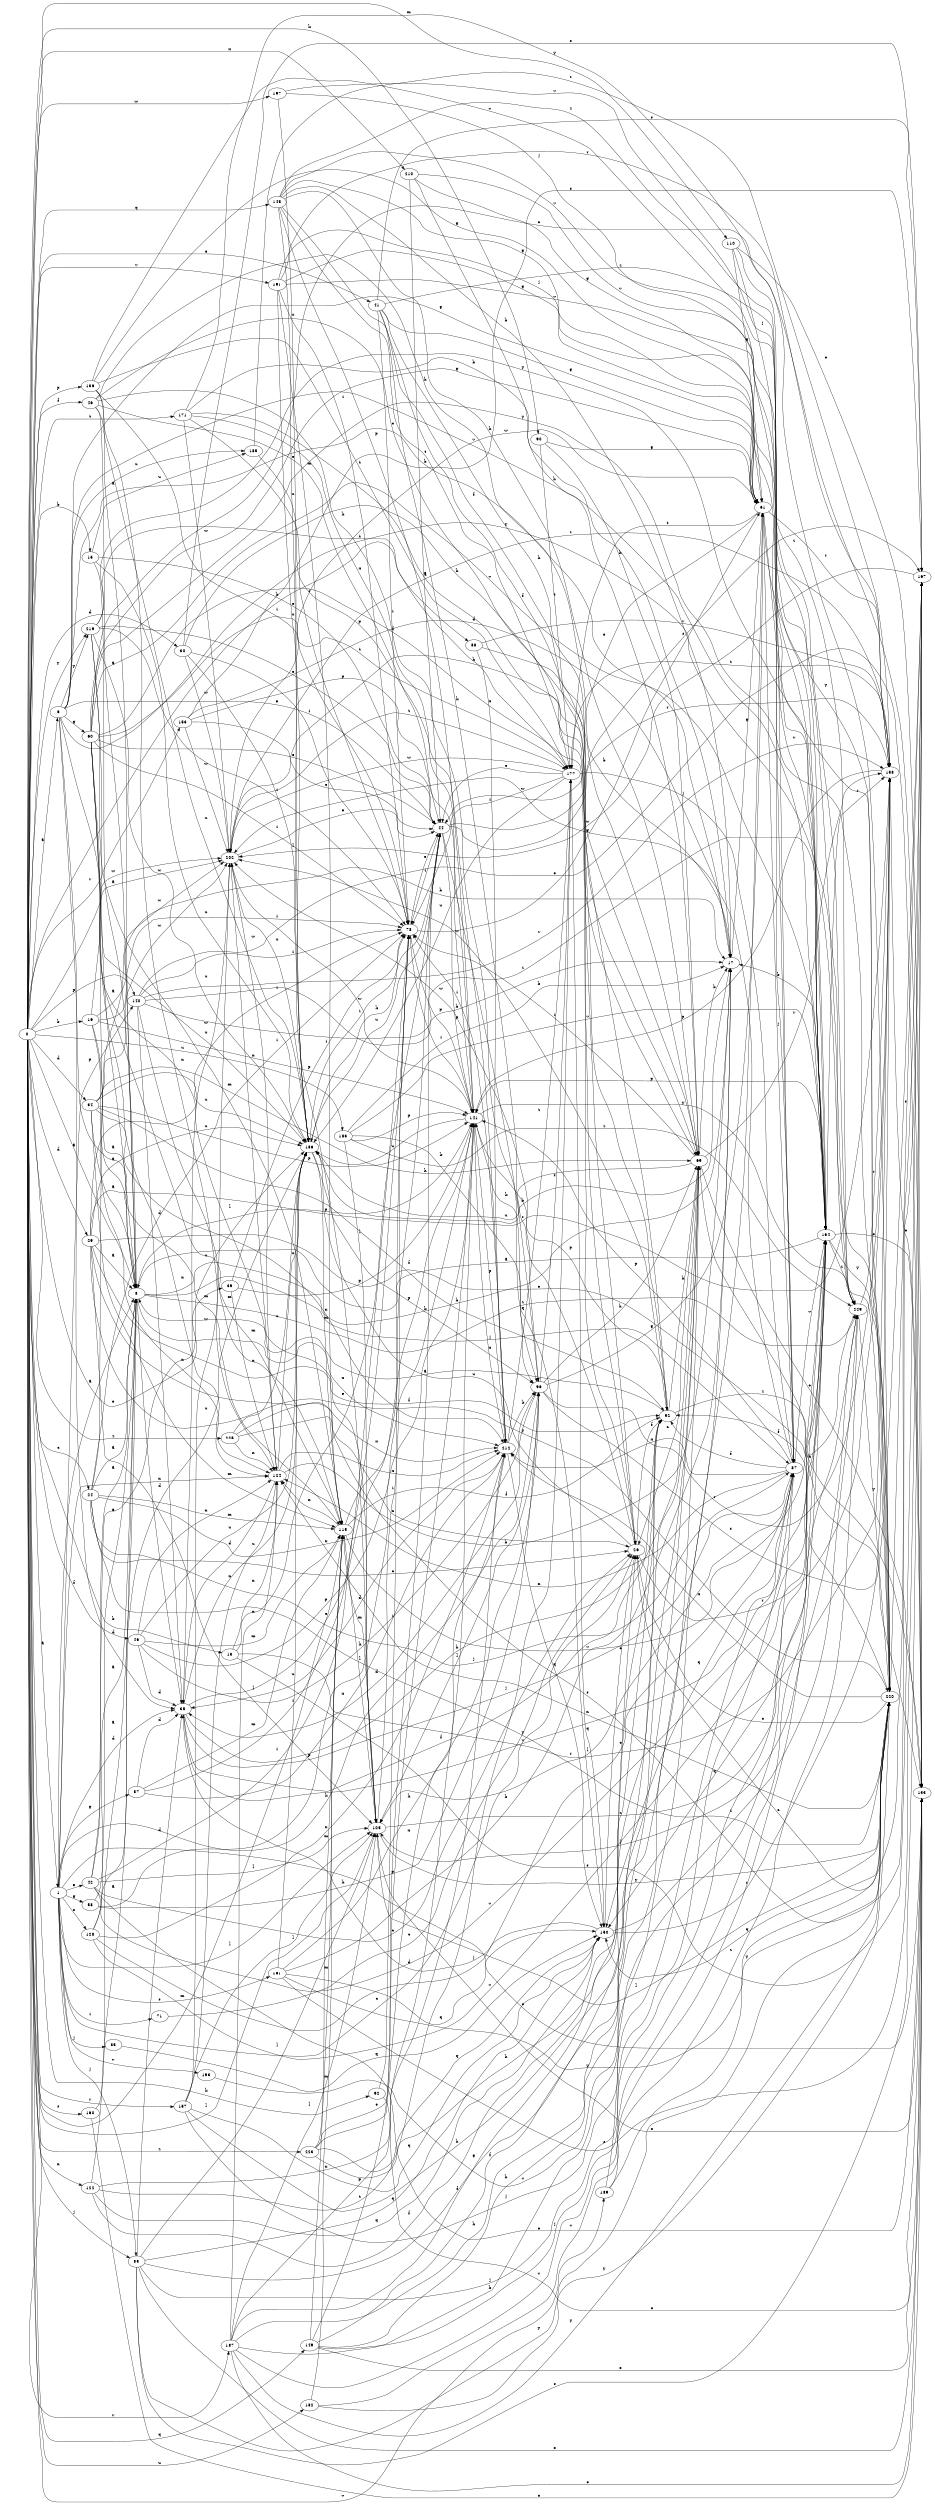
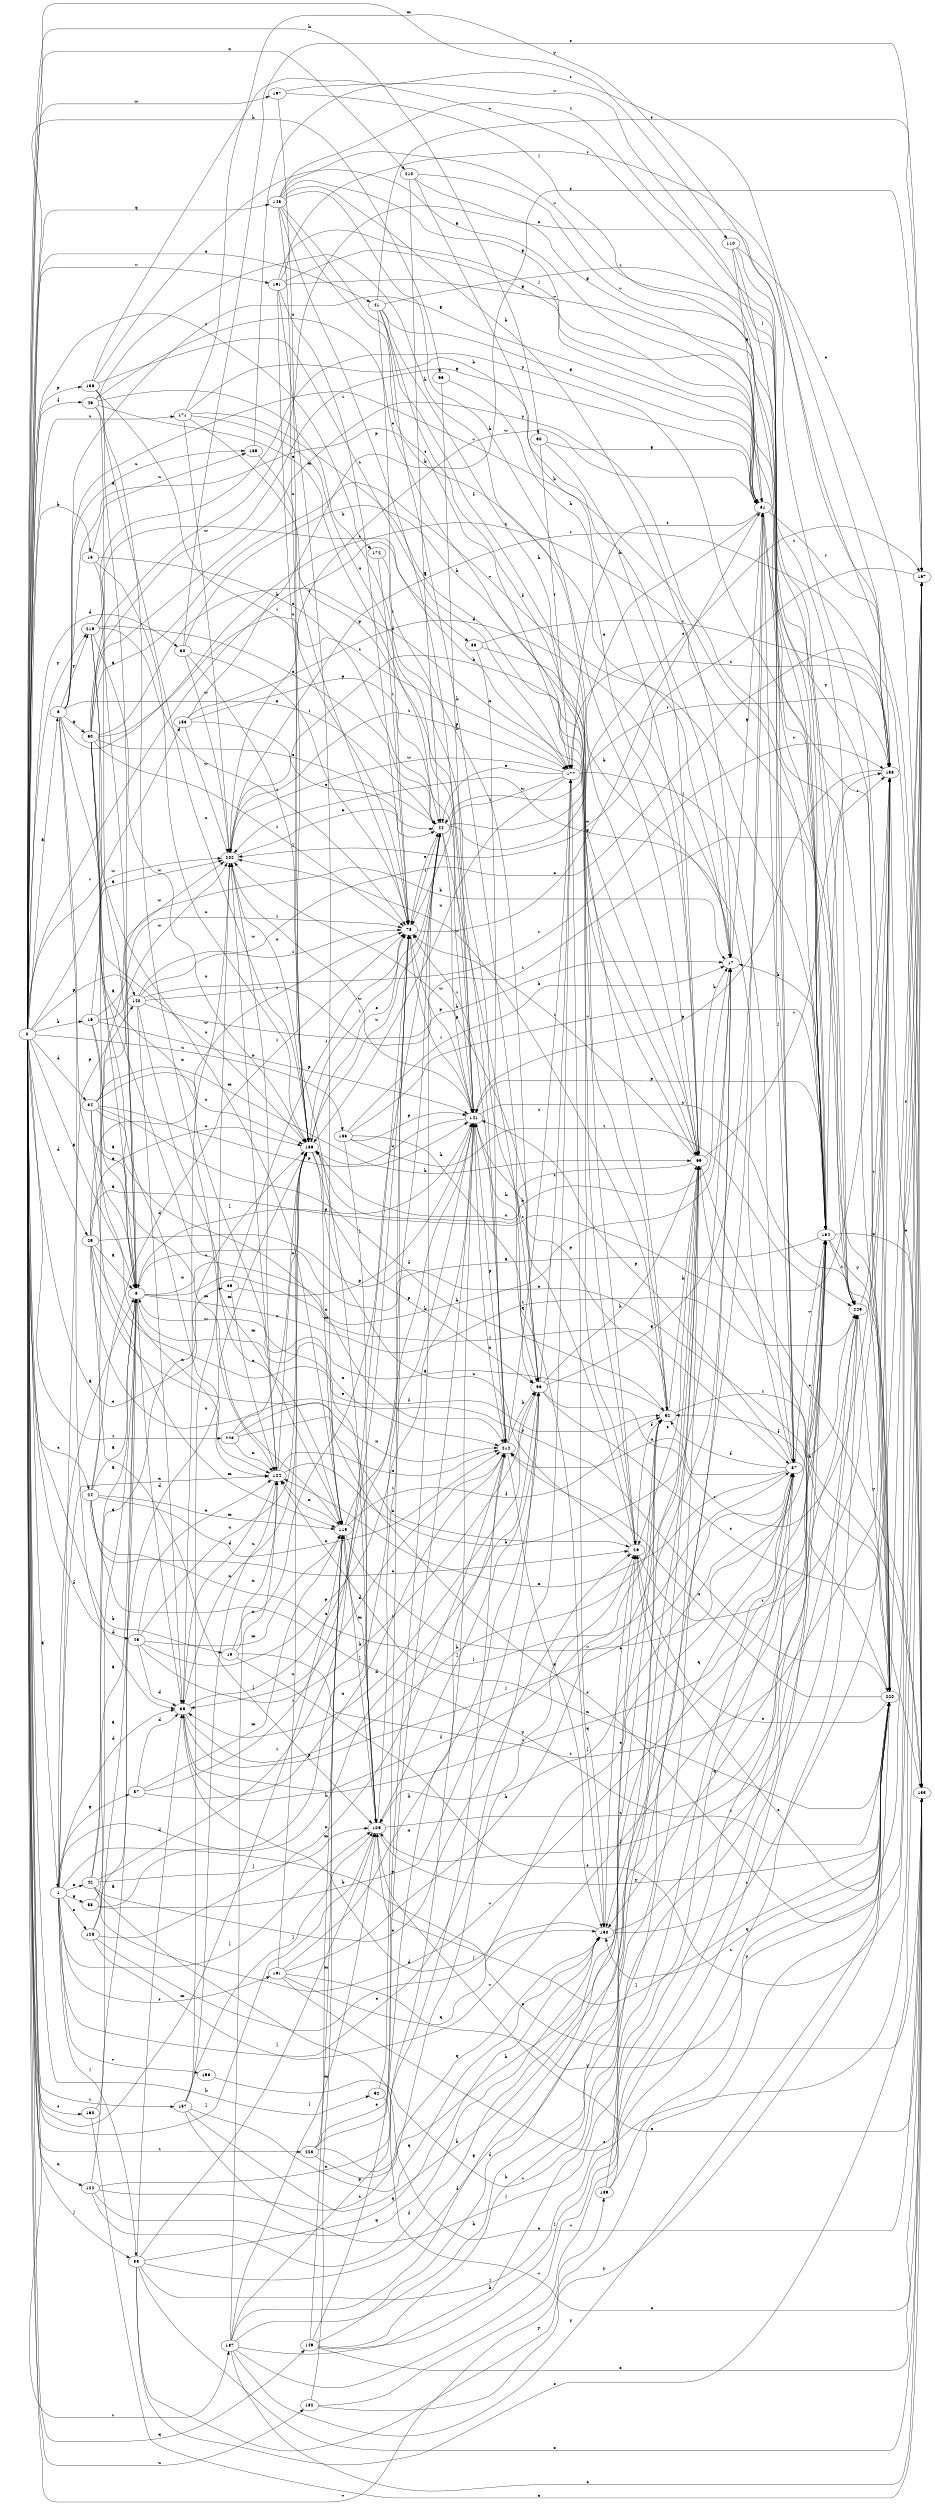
node "66": added
node "172": added
edge "186" -> "44": label "k" -> "e"
node "71": removed
node "85": removed
